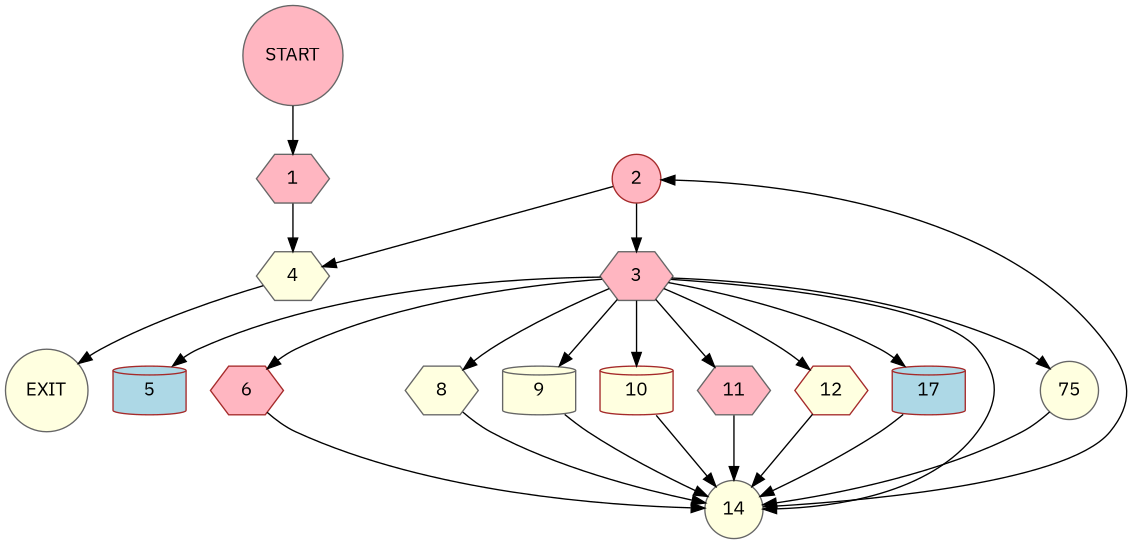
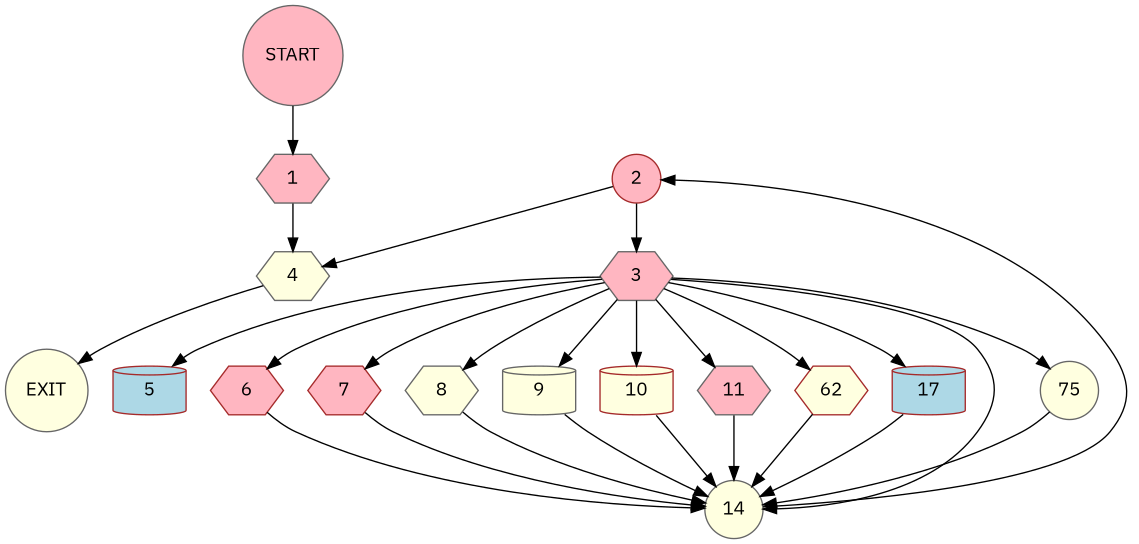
node "7": added
node "12": label "12" -> "62"
